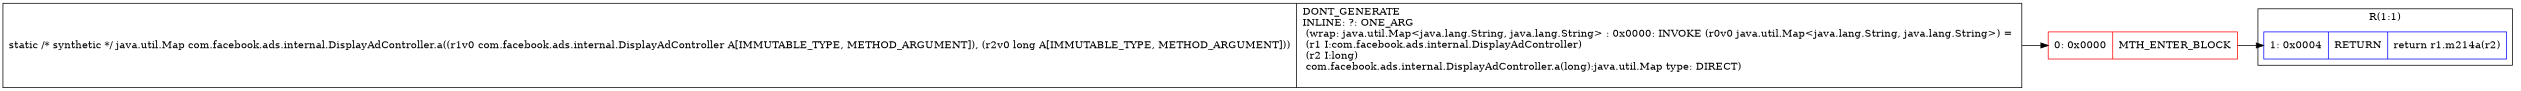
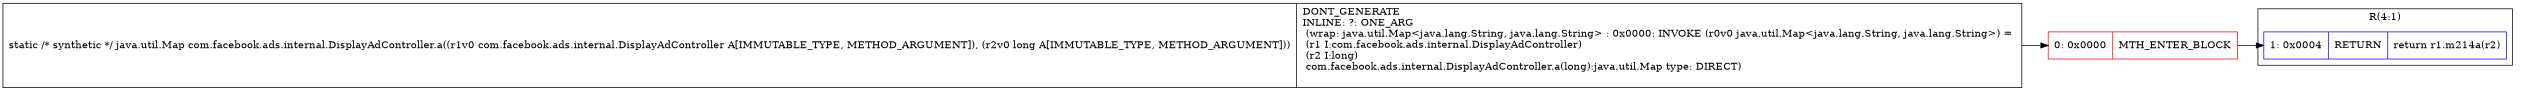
cluster "R(1:1)": label "R(1:1)" -> "R(4:1)"
